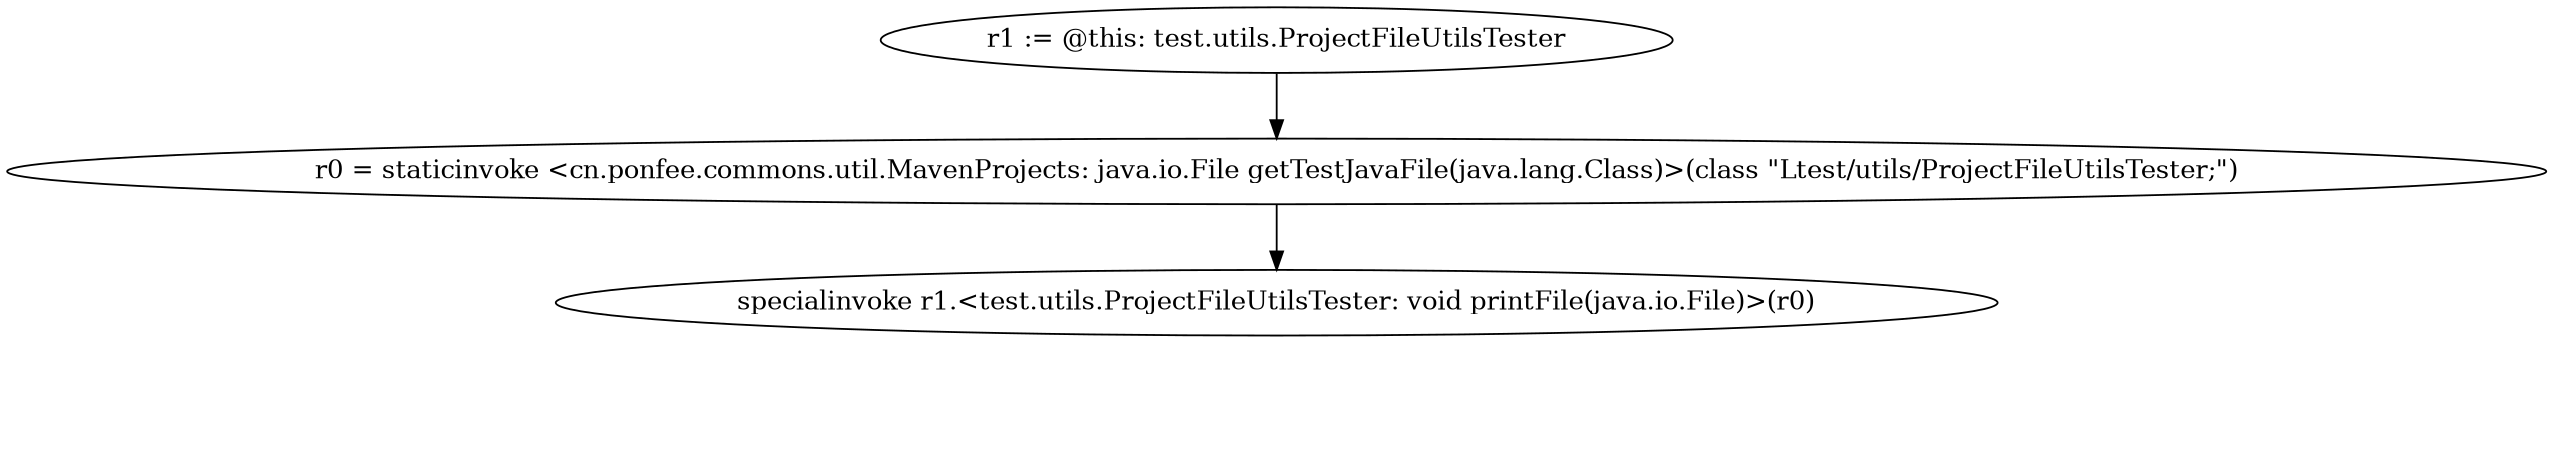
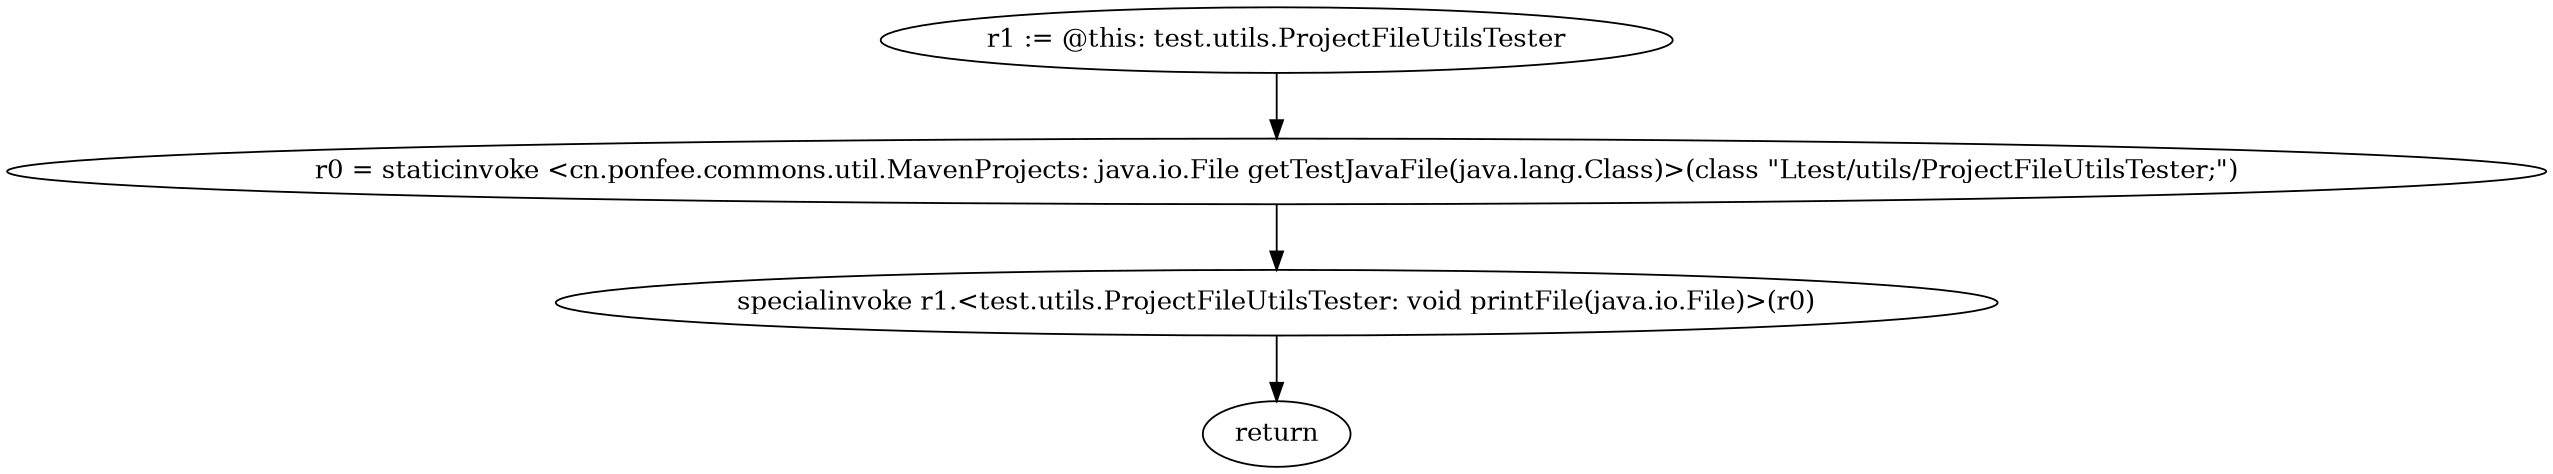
node "return": added
